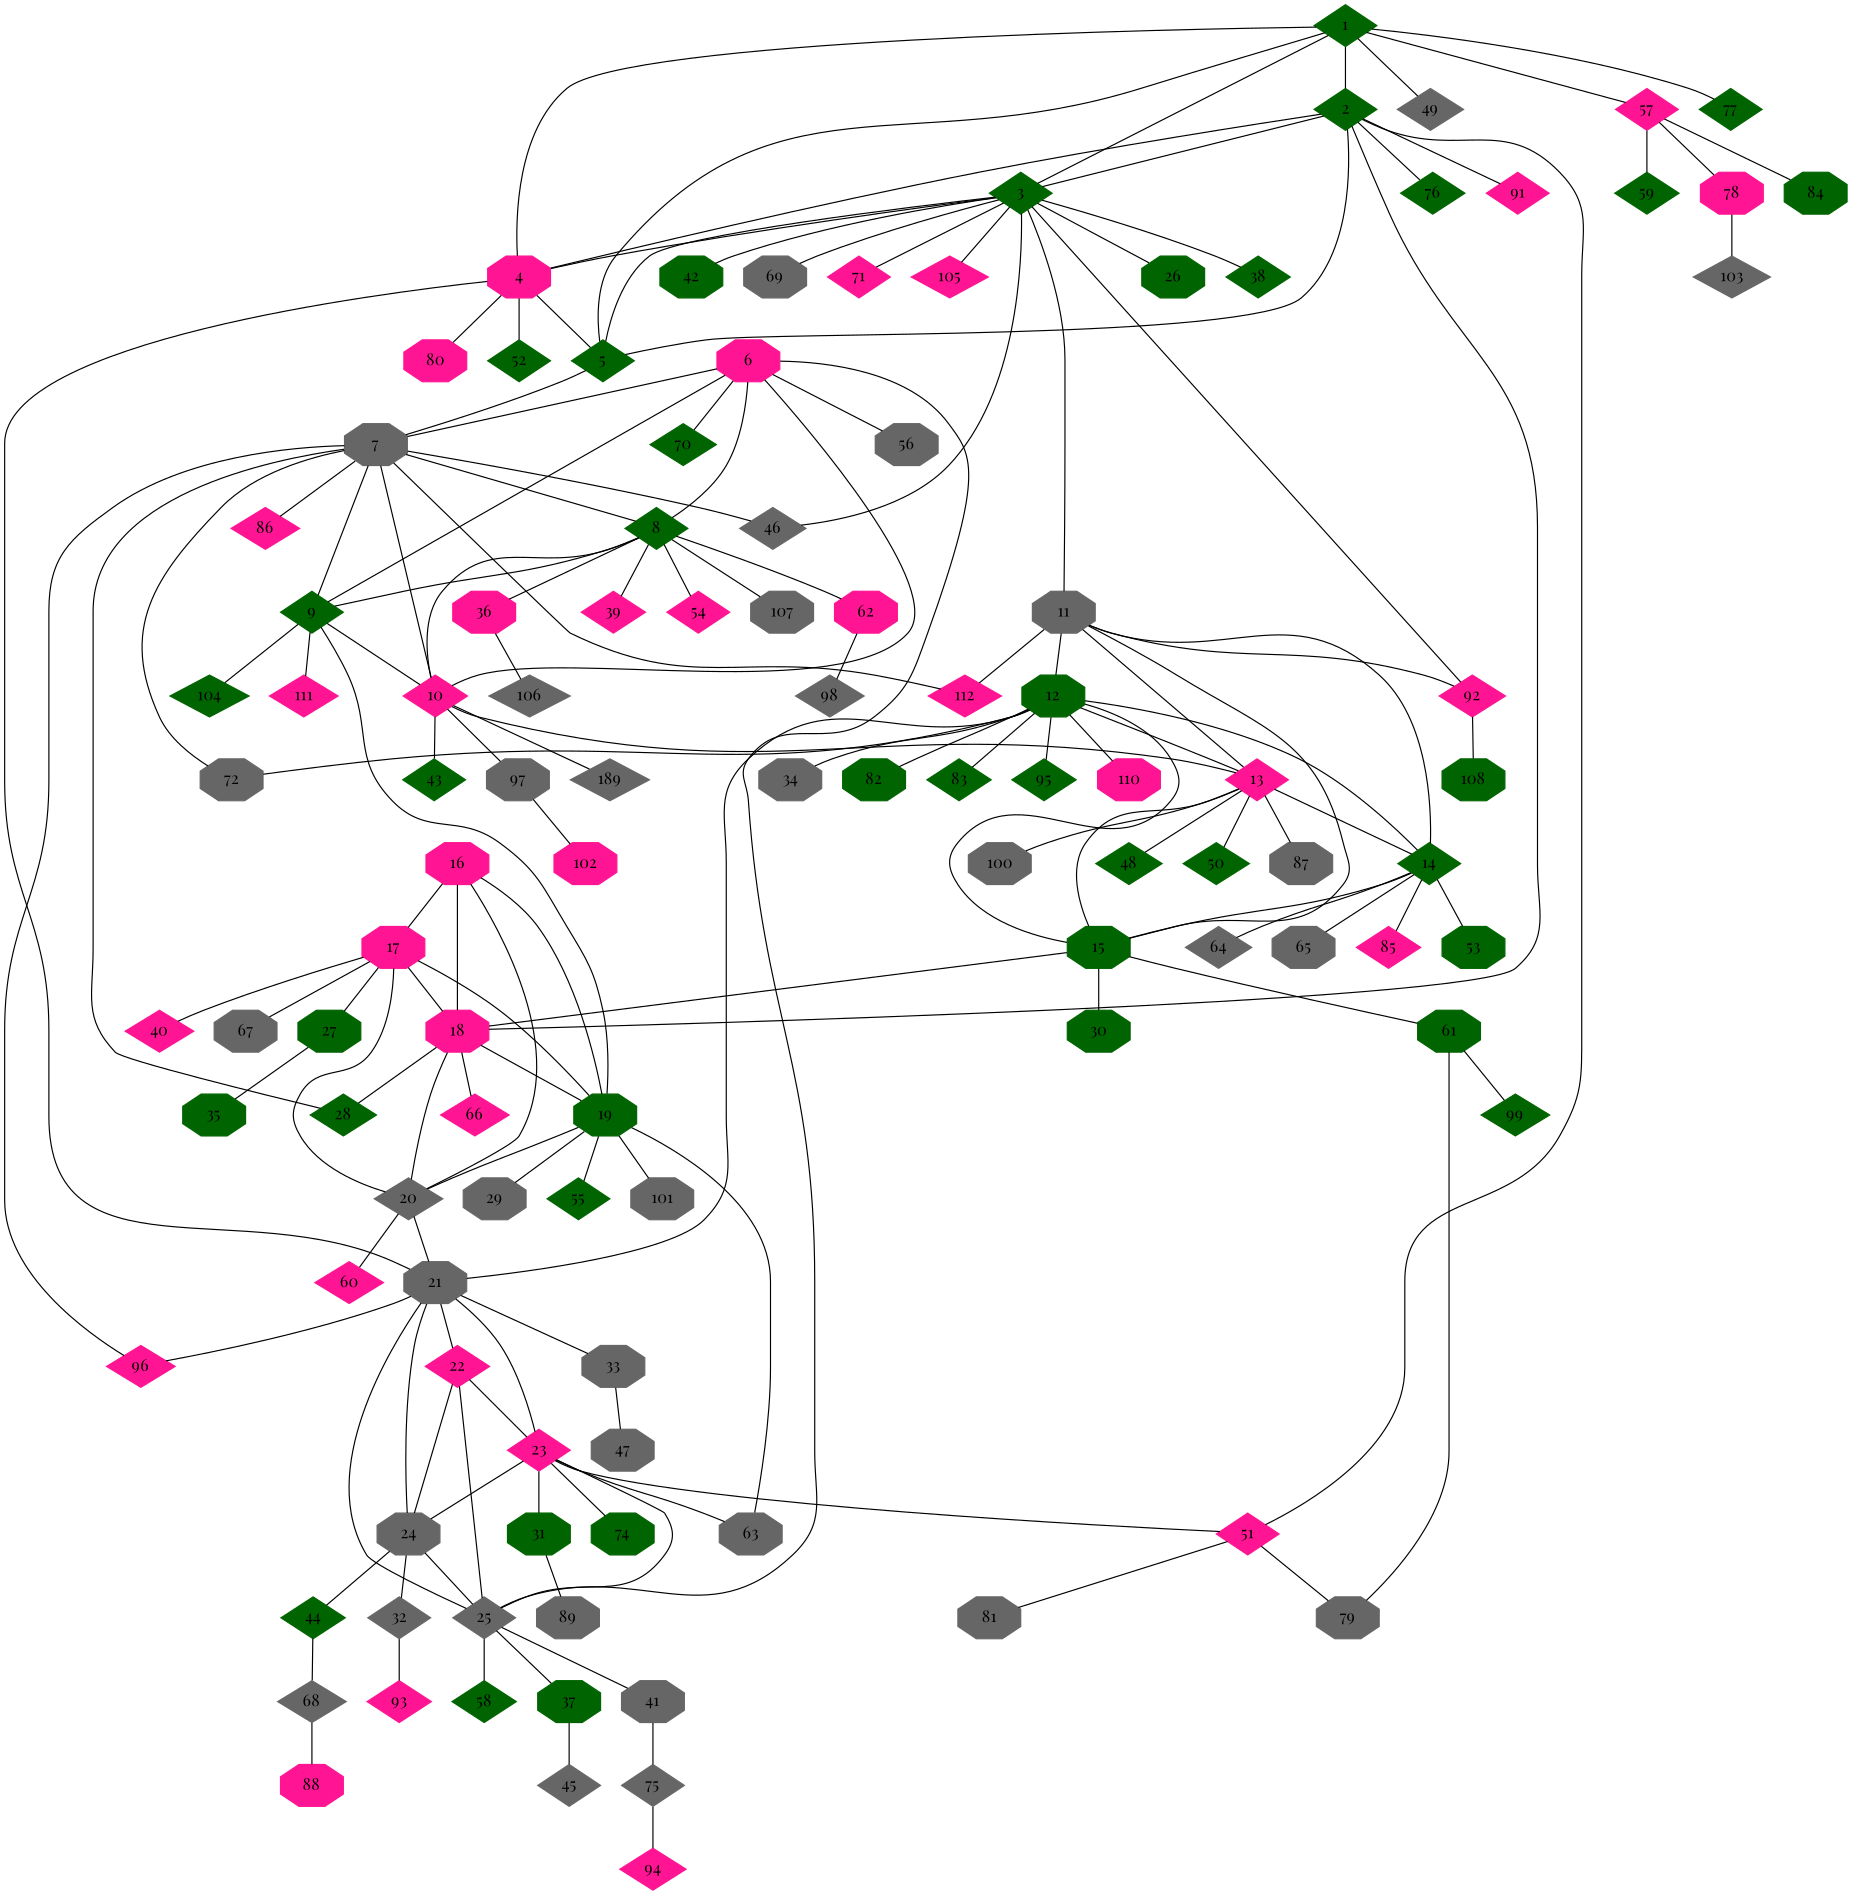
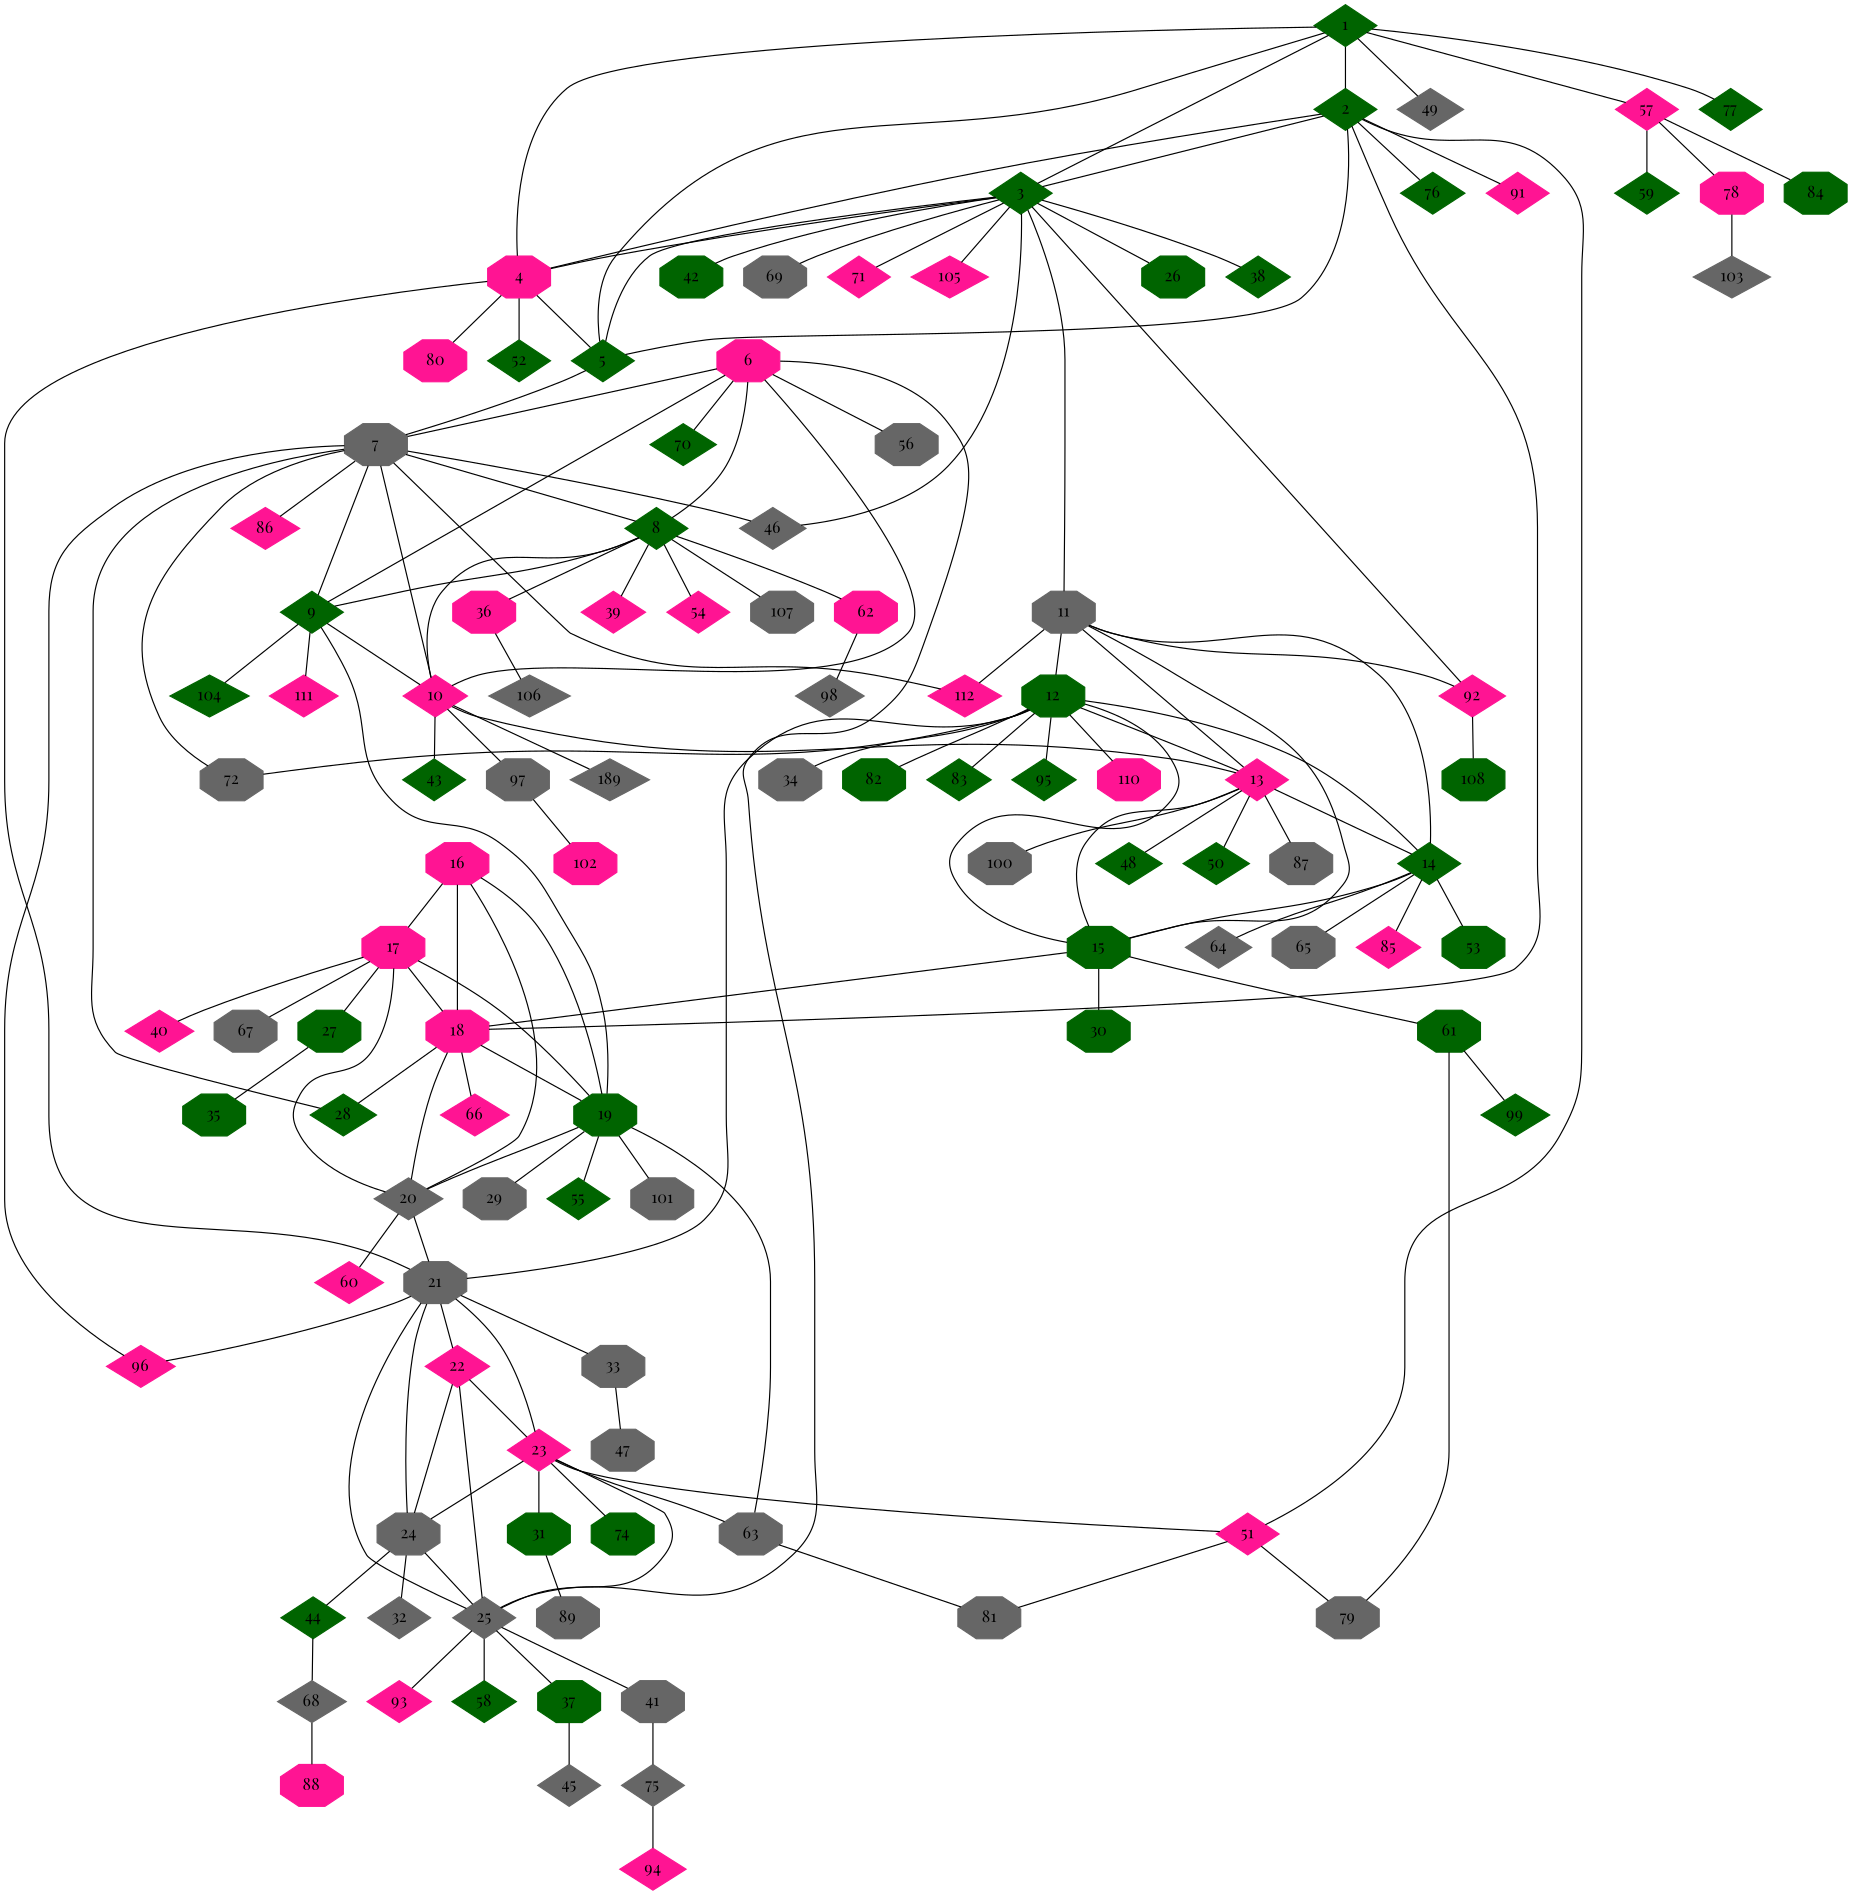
edge "63" -- "81": added
edge "32" -- "93": now "25" -- "93"
